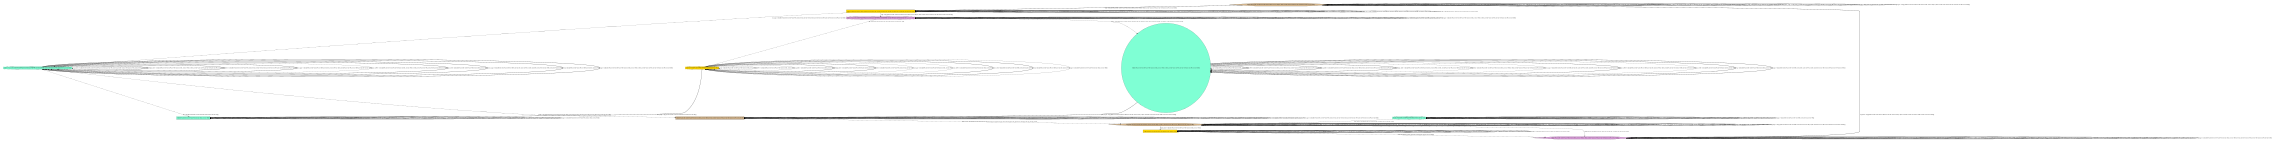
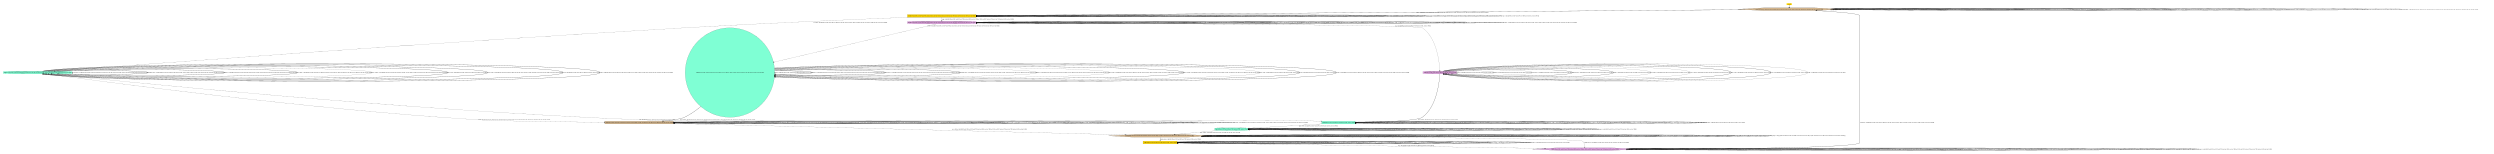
node "__start0": added
node "4@[((EUR and COF and CAP and TON and not DOL and not TEA))]": fillcolor gold -> plum
edge "6@[((EUR and COF and CAP and TON and not DOL and not TEA))]" -> "9@[((EUR and COF and CAP and TON and not DOL and not TEA))]": added, label "pour_milk / ok() [((EUR and COF and CAP and TON and not DOL and not TEA))]"
